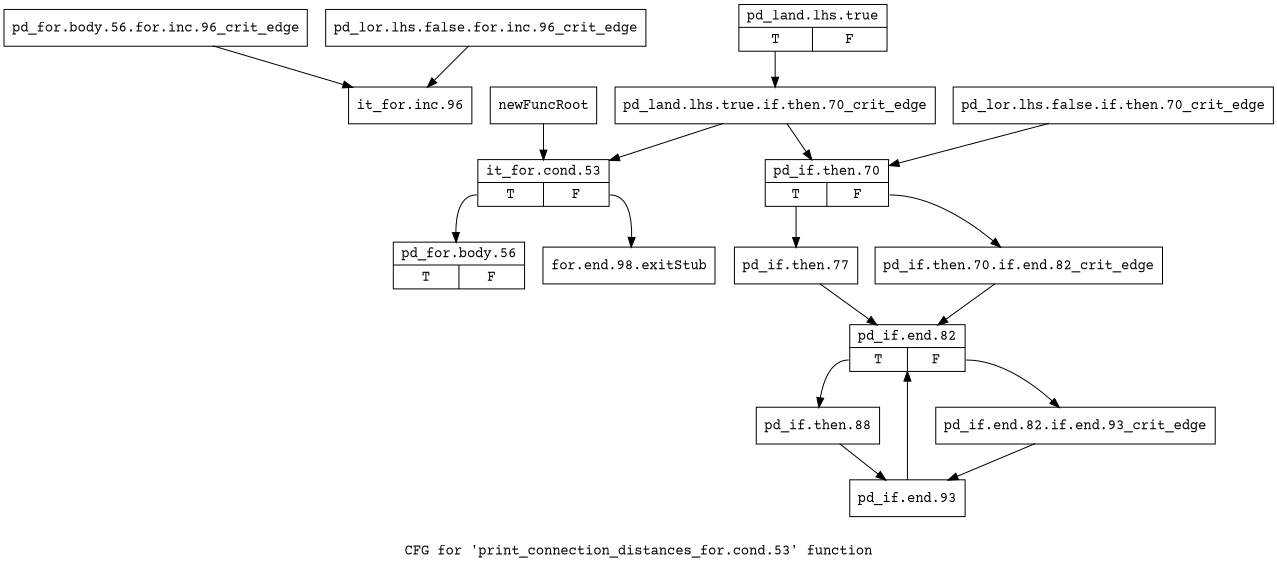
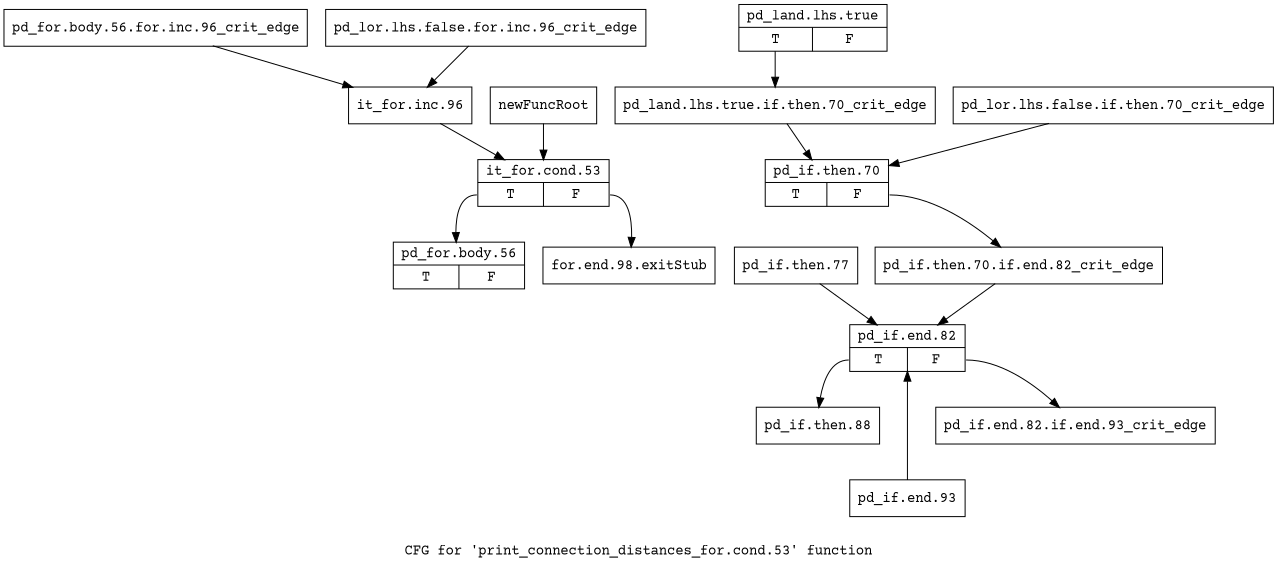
edge "pd_land.lhs.true.if.then.70_crit_edge" -> "it_for.cond.53": now "it_for.inc.96" -> "it_for.cond.53"
edge "pd_if.then.70" -> "pd_if.then.77": removed
edge "pd_if.then.88" -> "pd_if.end.93": removed
edge "pd_if.end.82.if.end.93_crit_edge" -> "pd_if.end.93": removed
